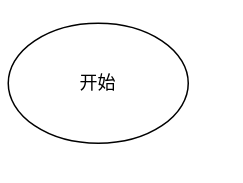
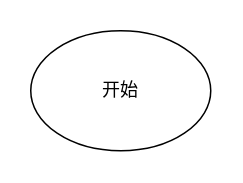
node "开始": moved (98, 83) -> (121, 91)
